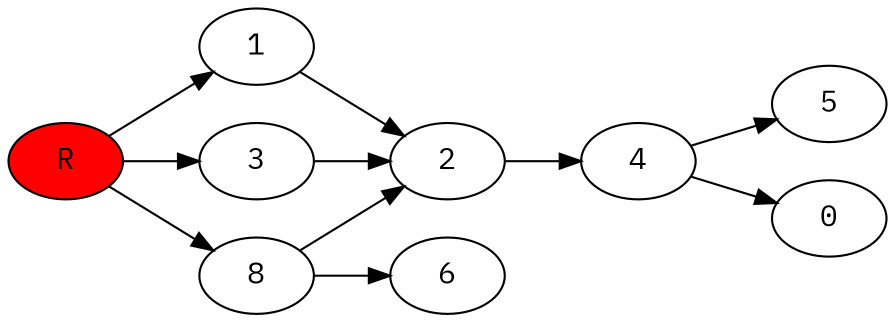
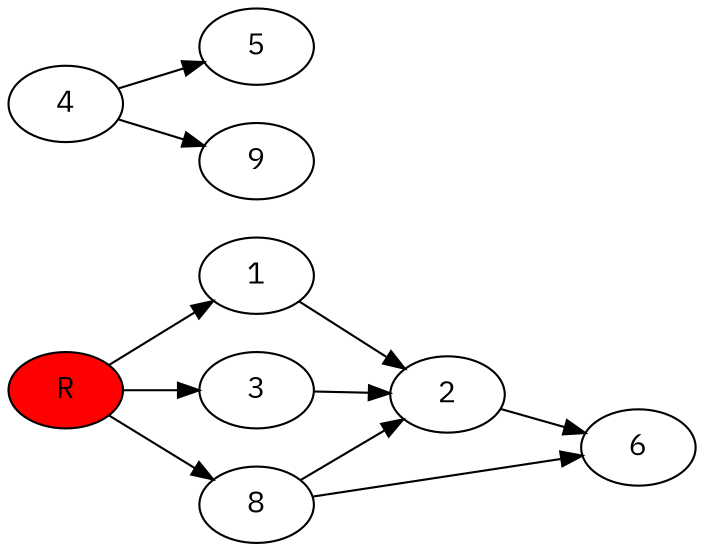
edge "2" -> "4": now "2" -> "6"
node "0": label "0" -> "9"
